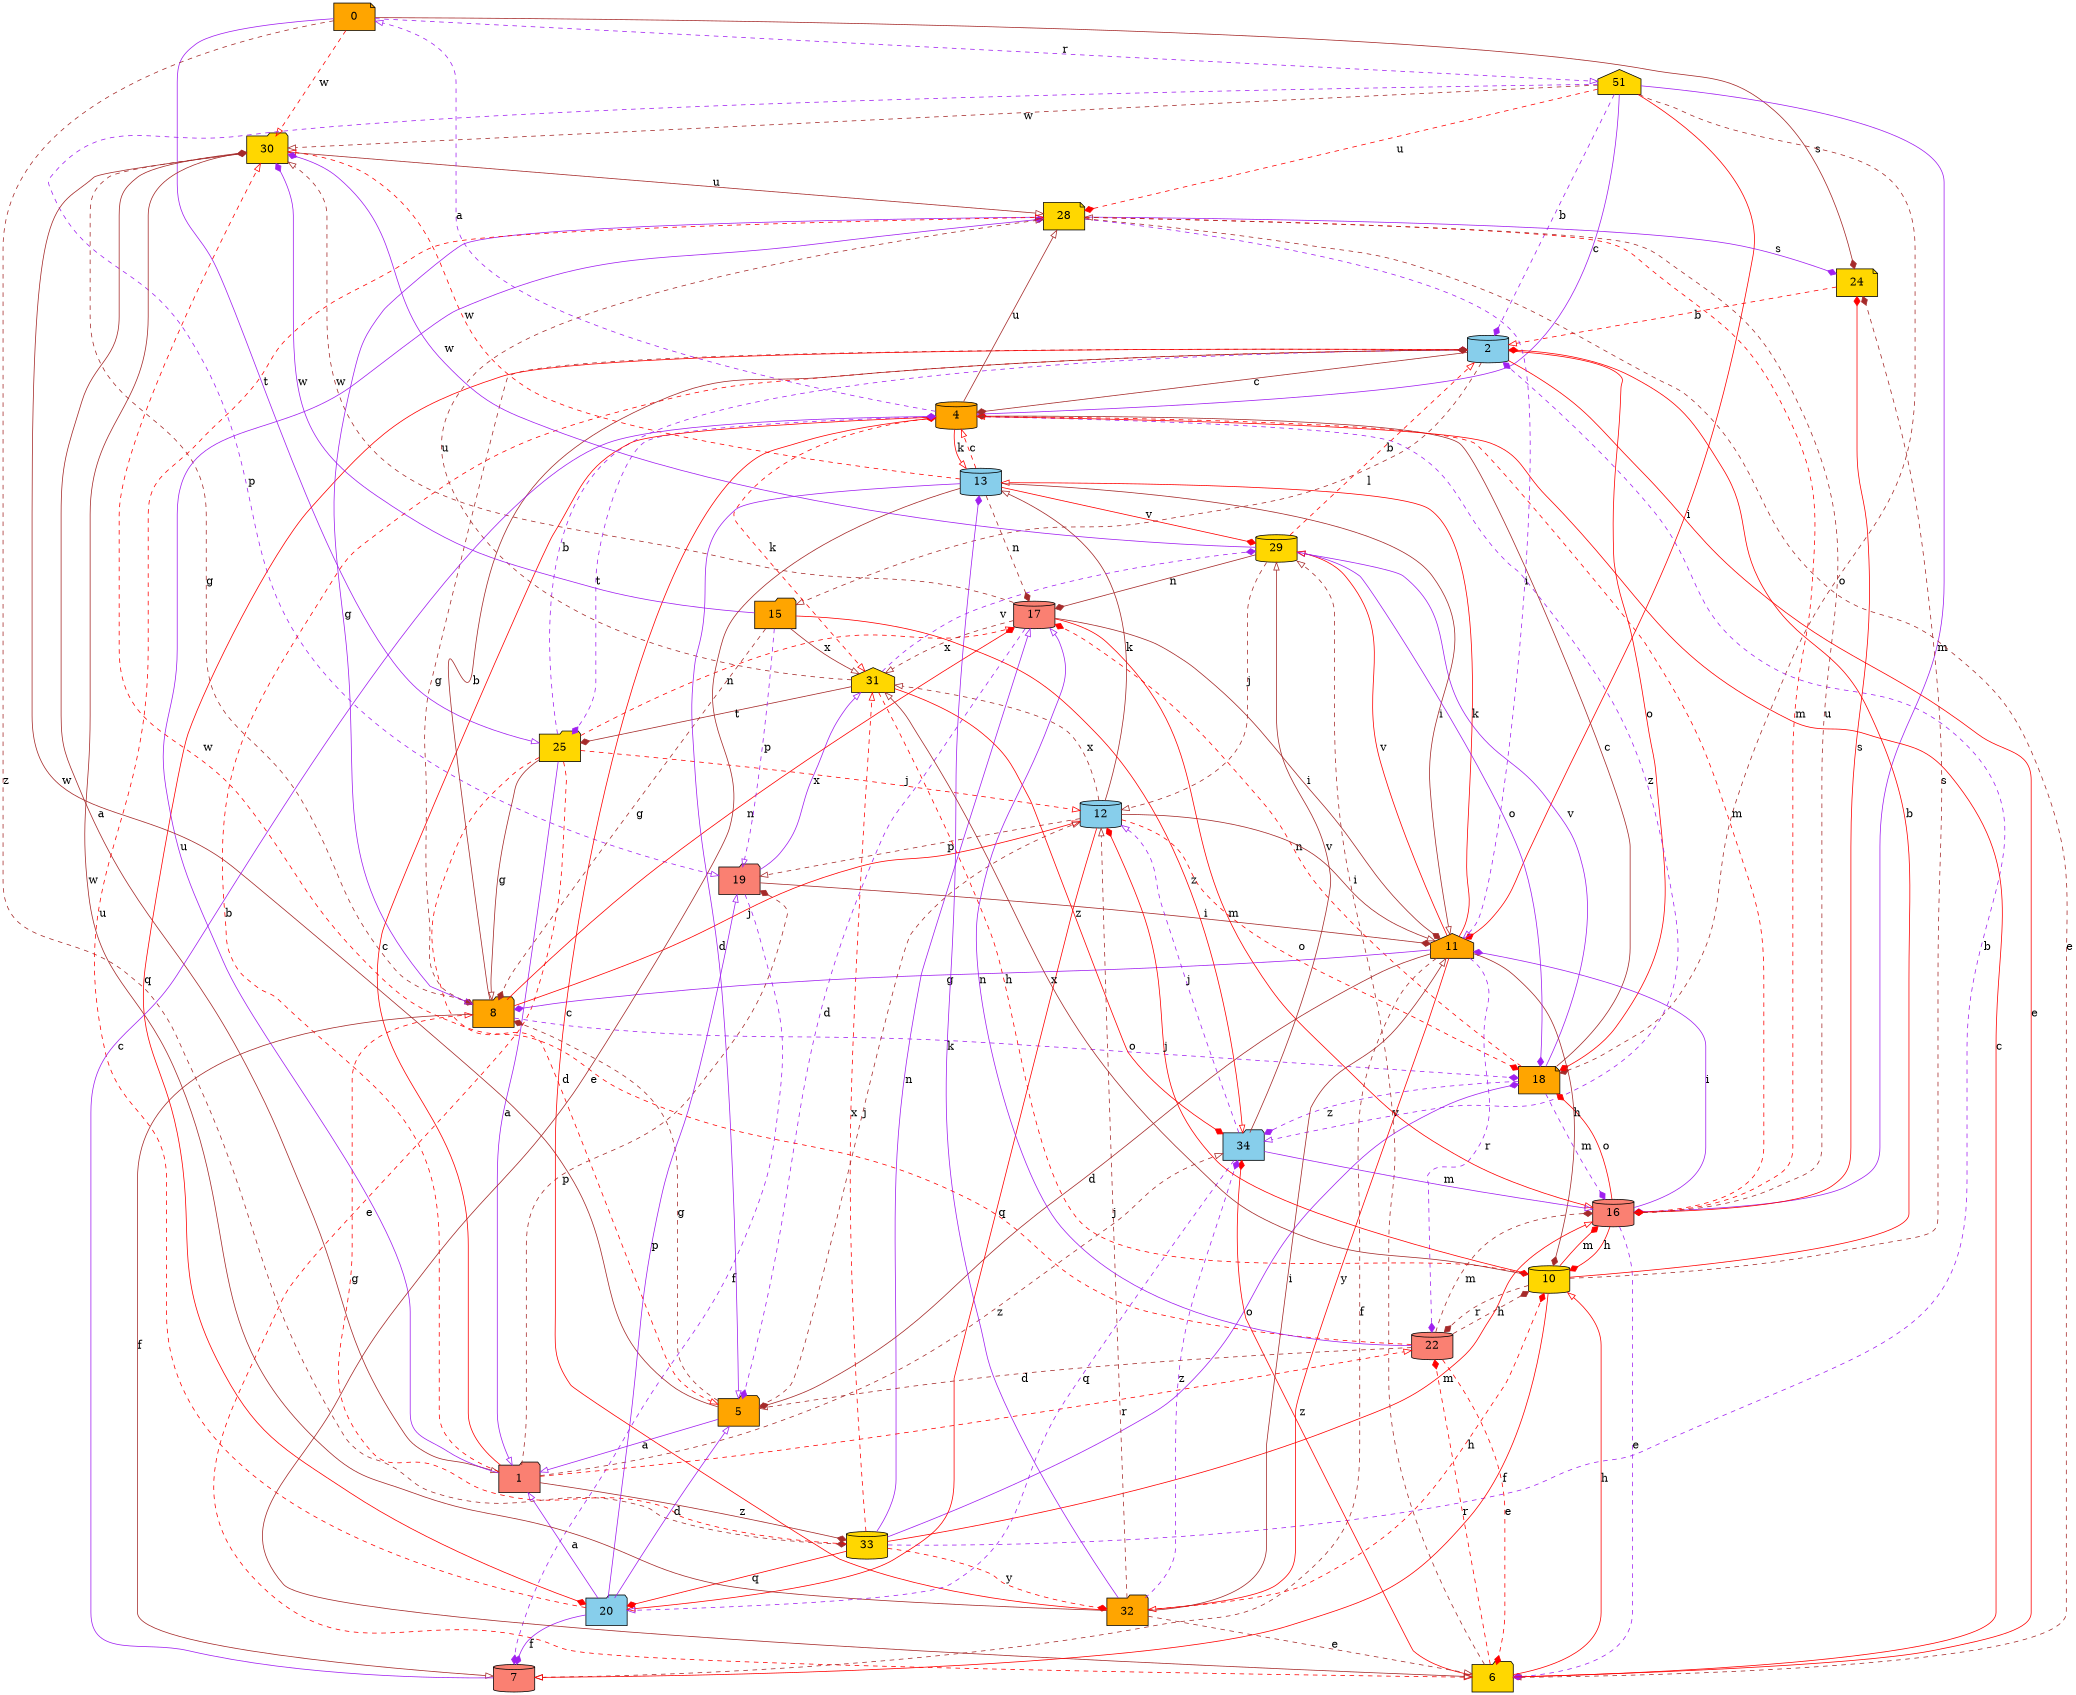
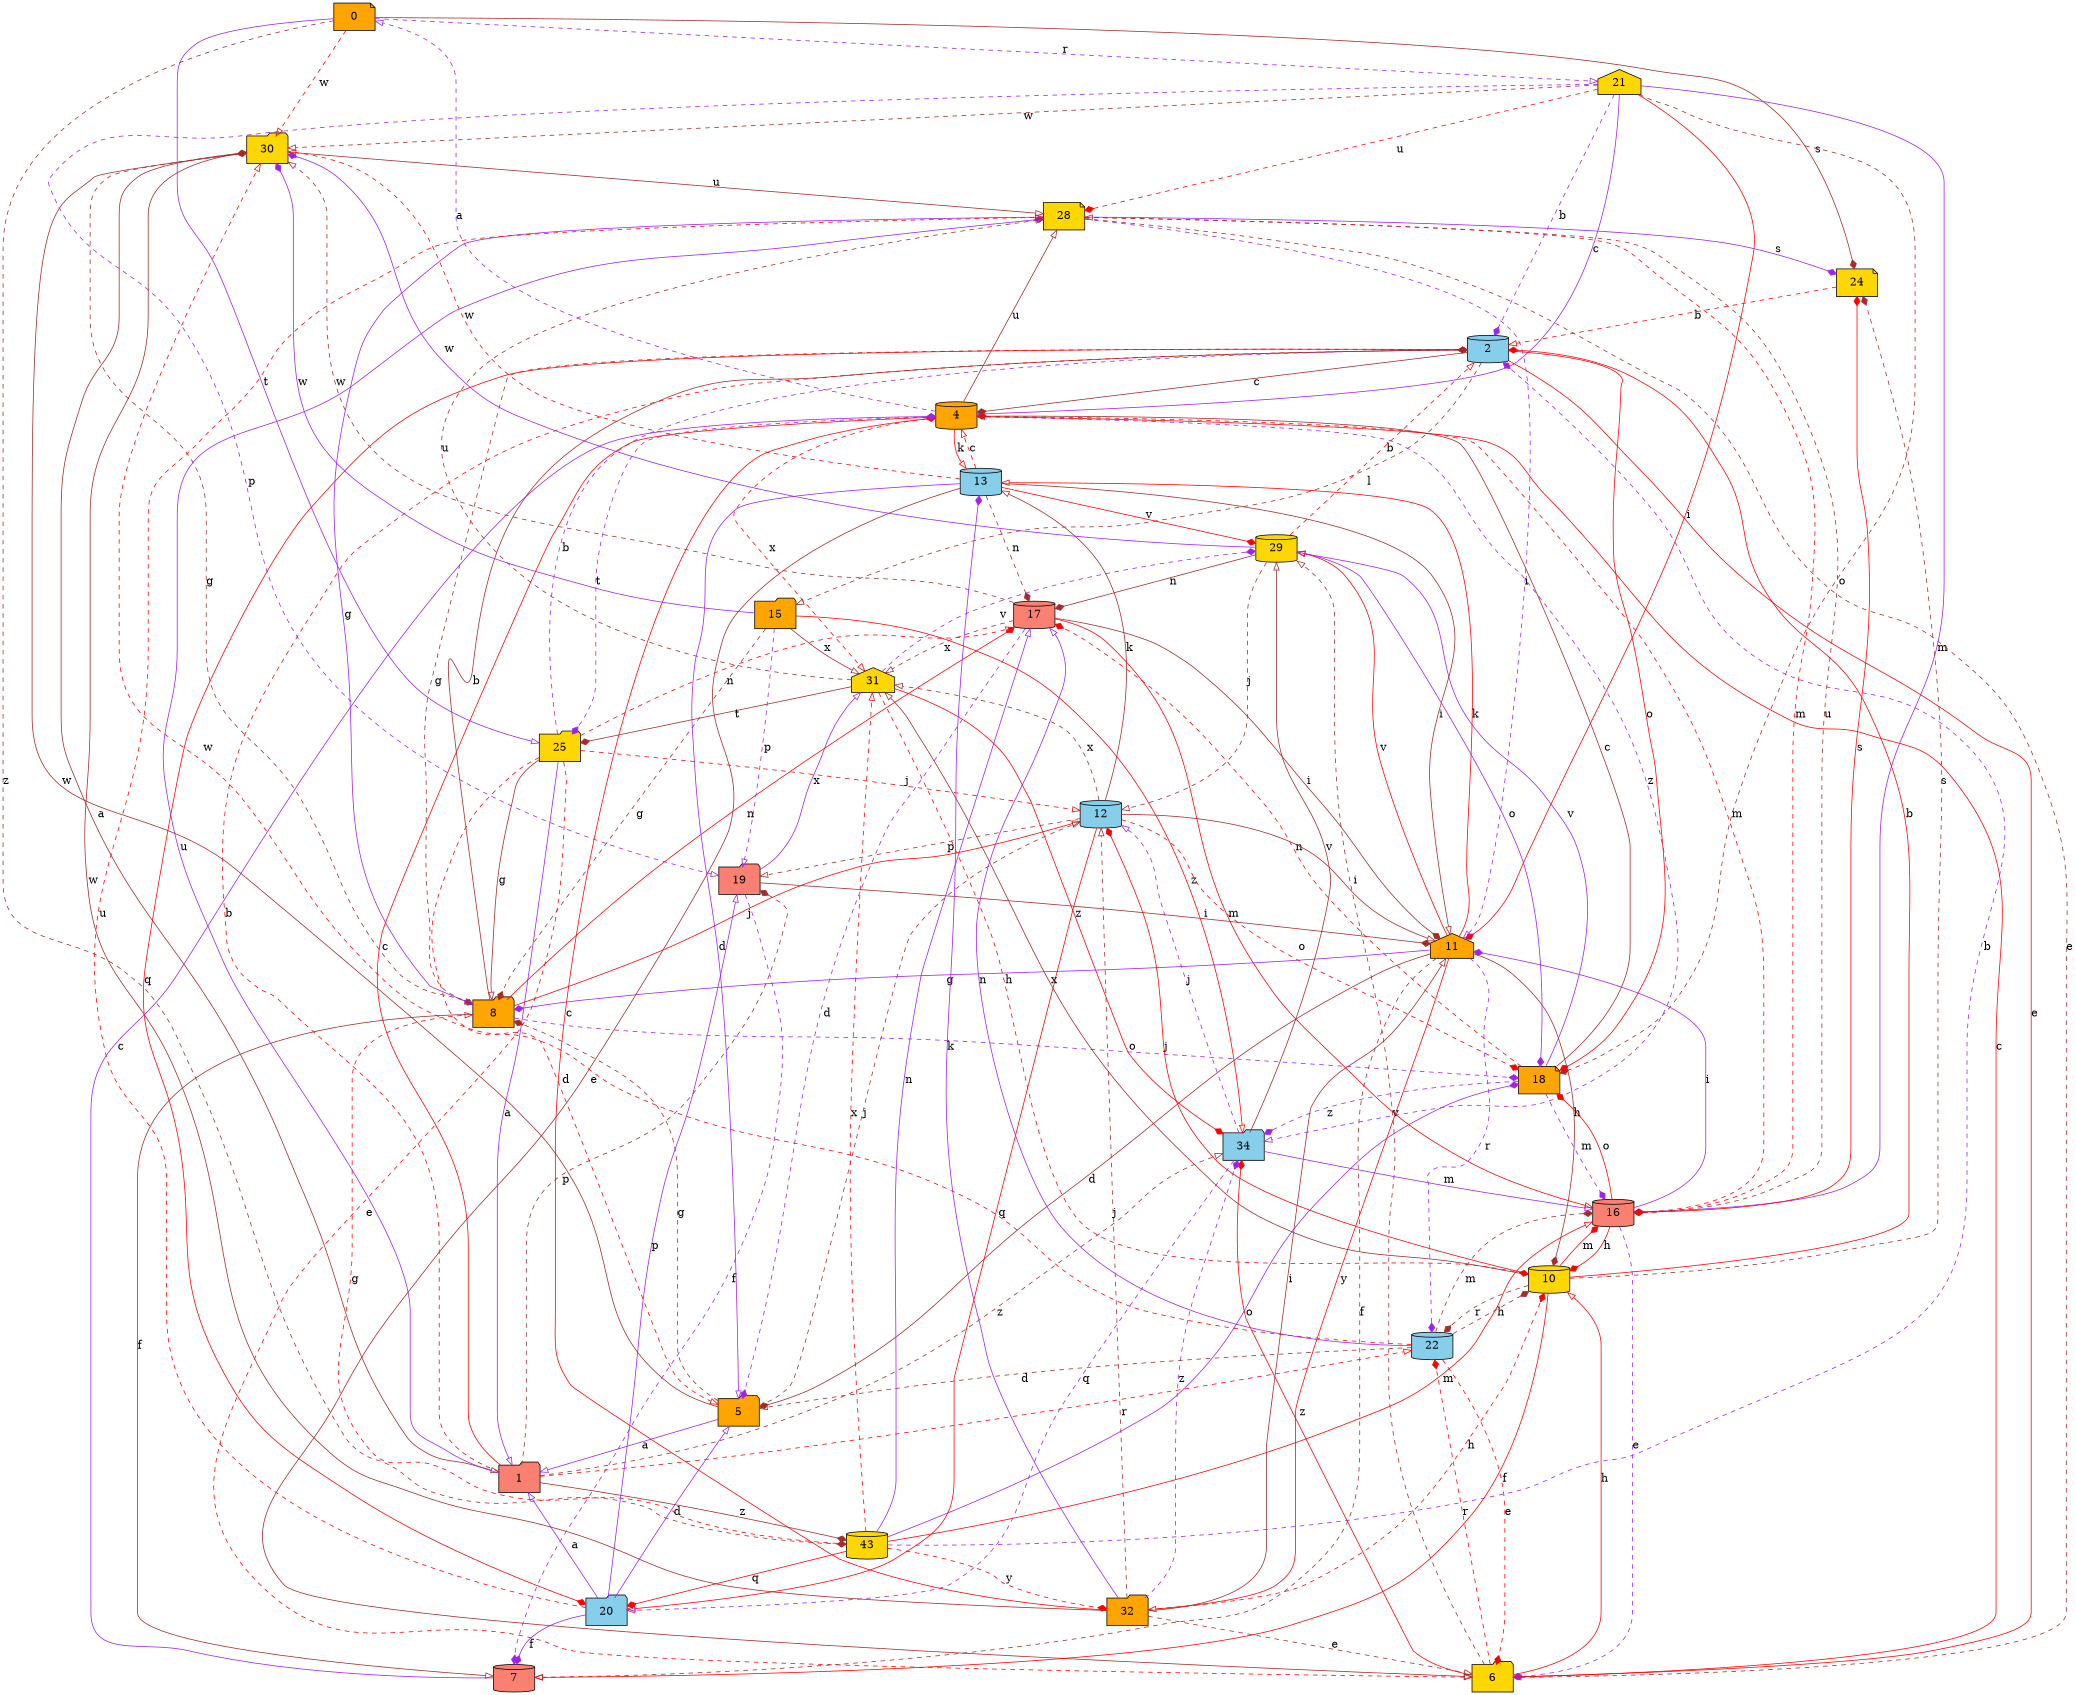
node "51": label "51" -> "21"
edge "4" -> "31": label "k" -> "x"
node "22": fillcolor salmon -> skyblue
node "33": label "33" -> "43"
